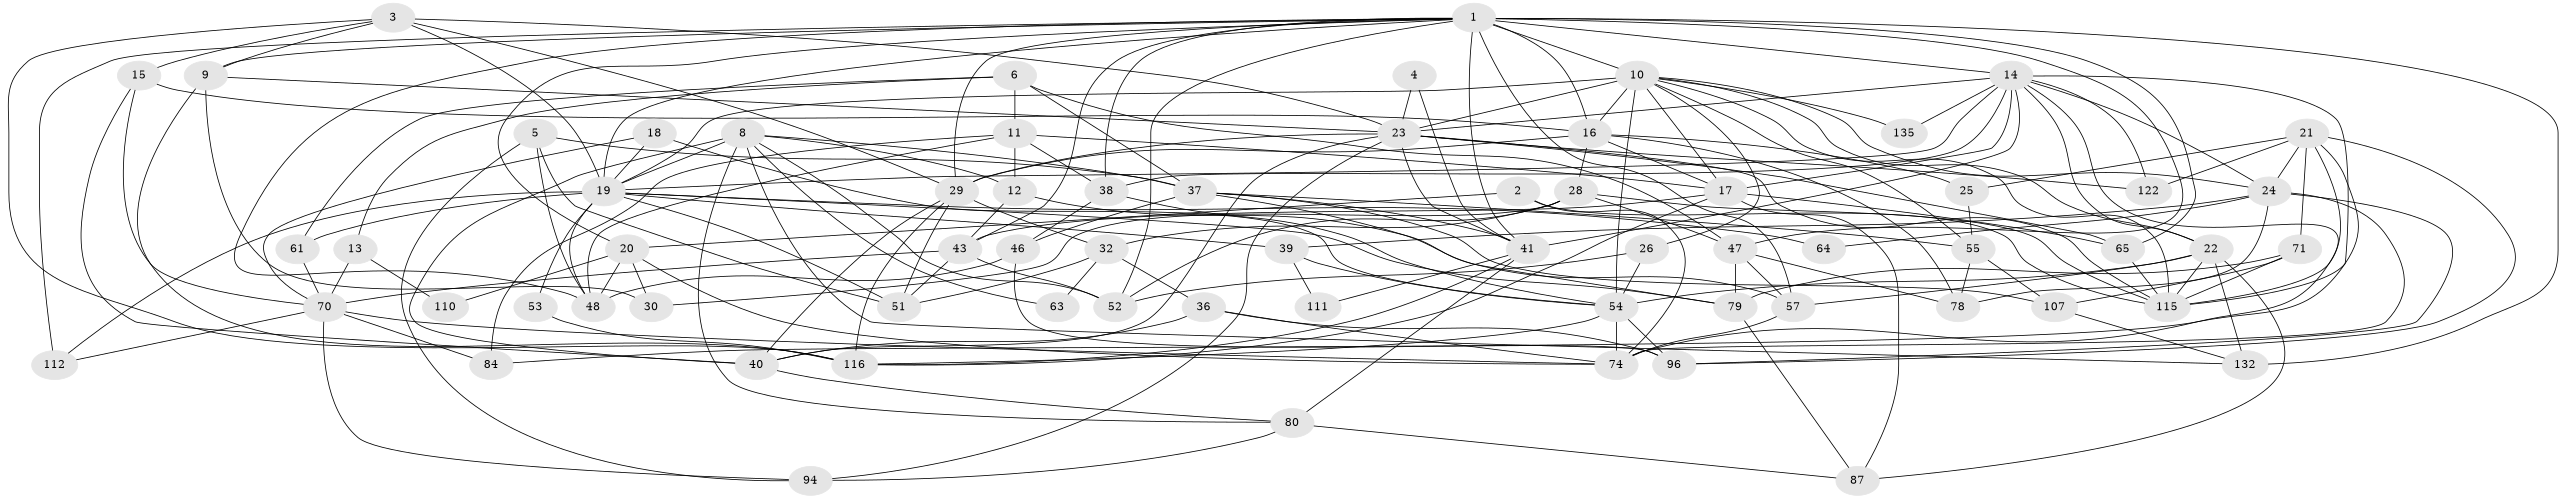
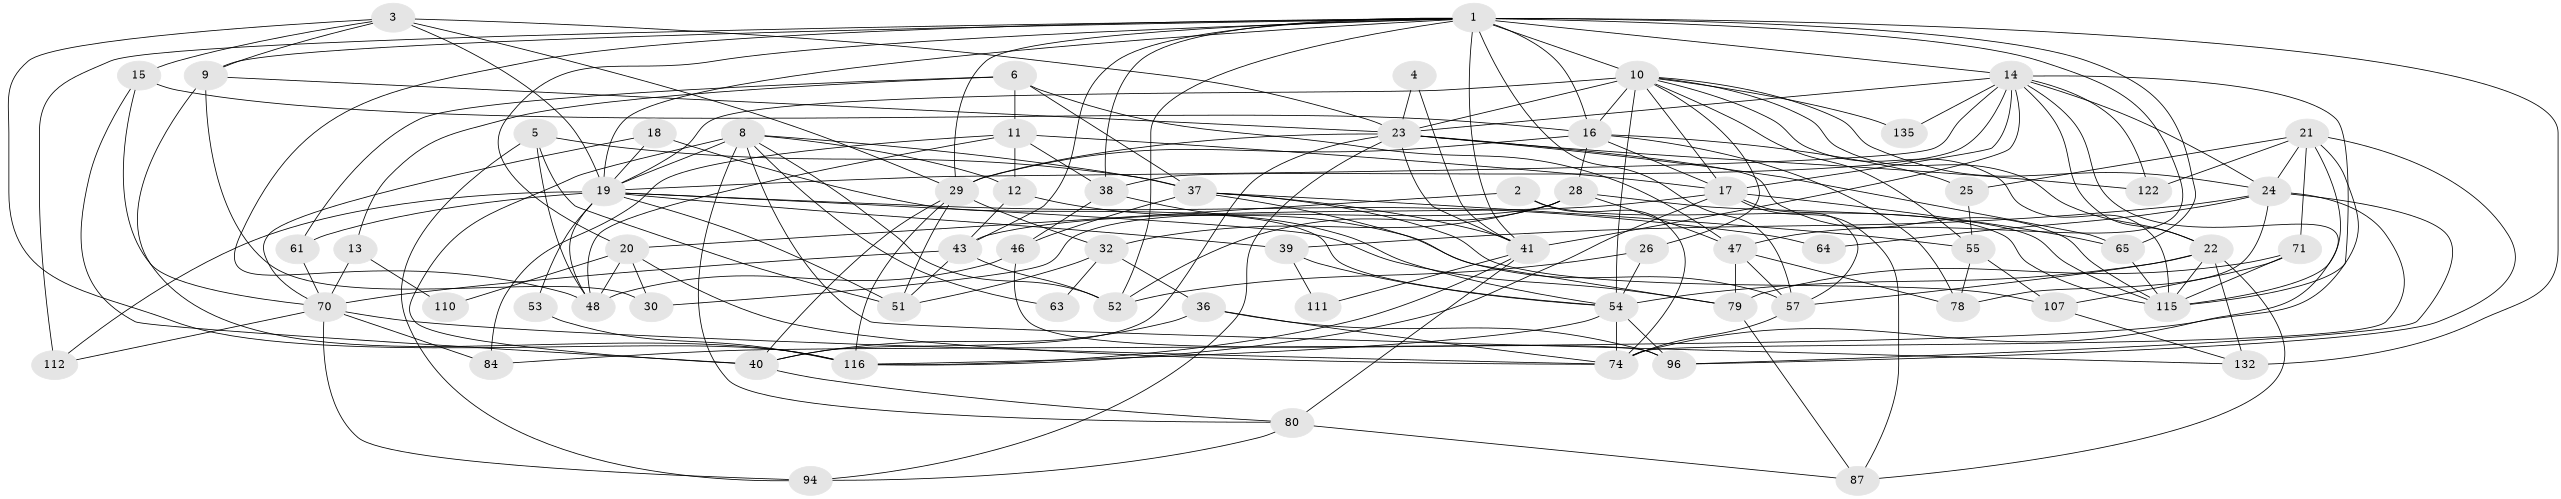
edge "17" -- "57": added
